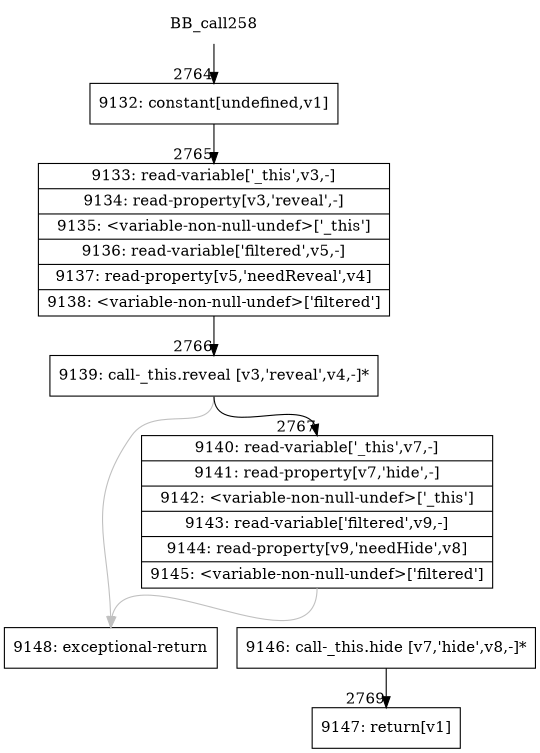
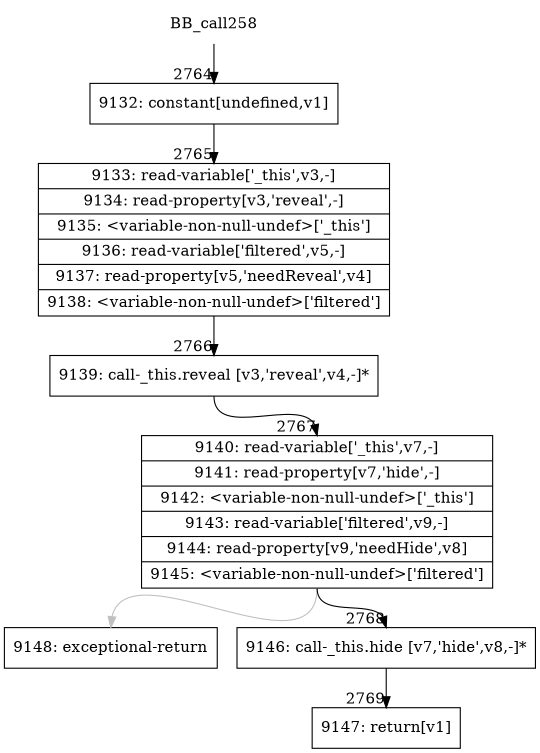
edge "9139: call-_this.reveal [v3,'reveal',v4,-]*" -> "9148: exceptional-return": removed
edge "9140: read-variable['_this',v7,-]" -> "9146: call-_this.hide [v7,'hide',v8,-]*": added
